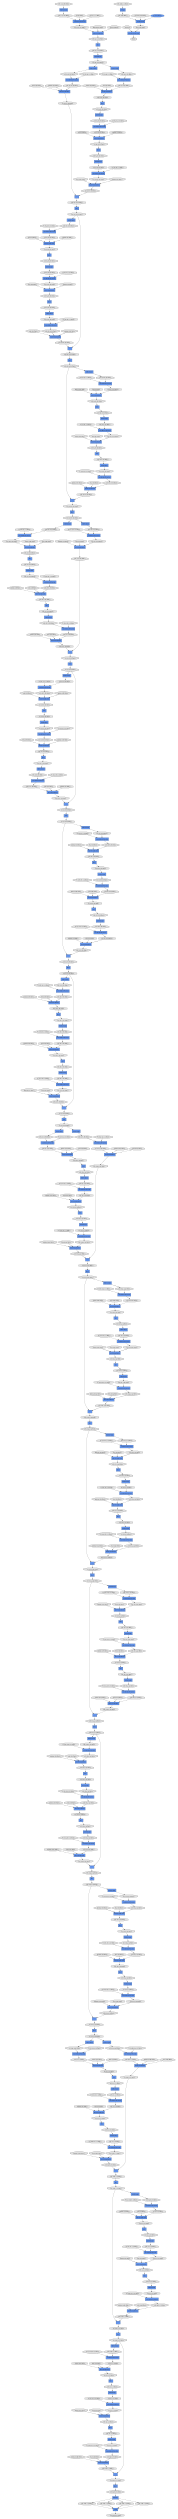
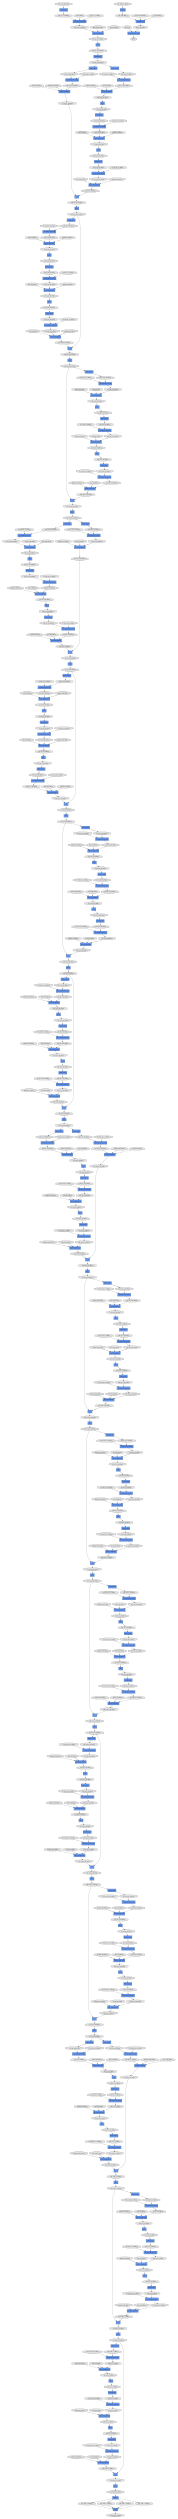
node "b: (1000), float32": fillcolor #6495ed -> #e0e0e0
